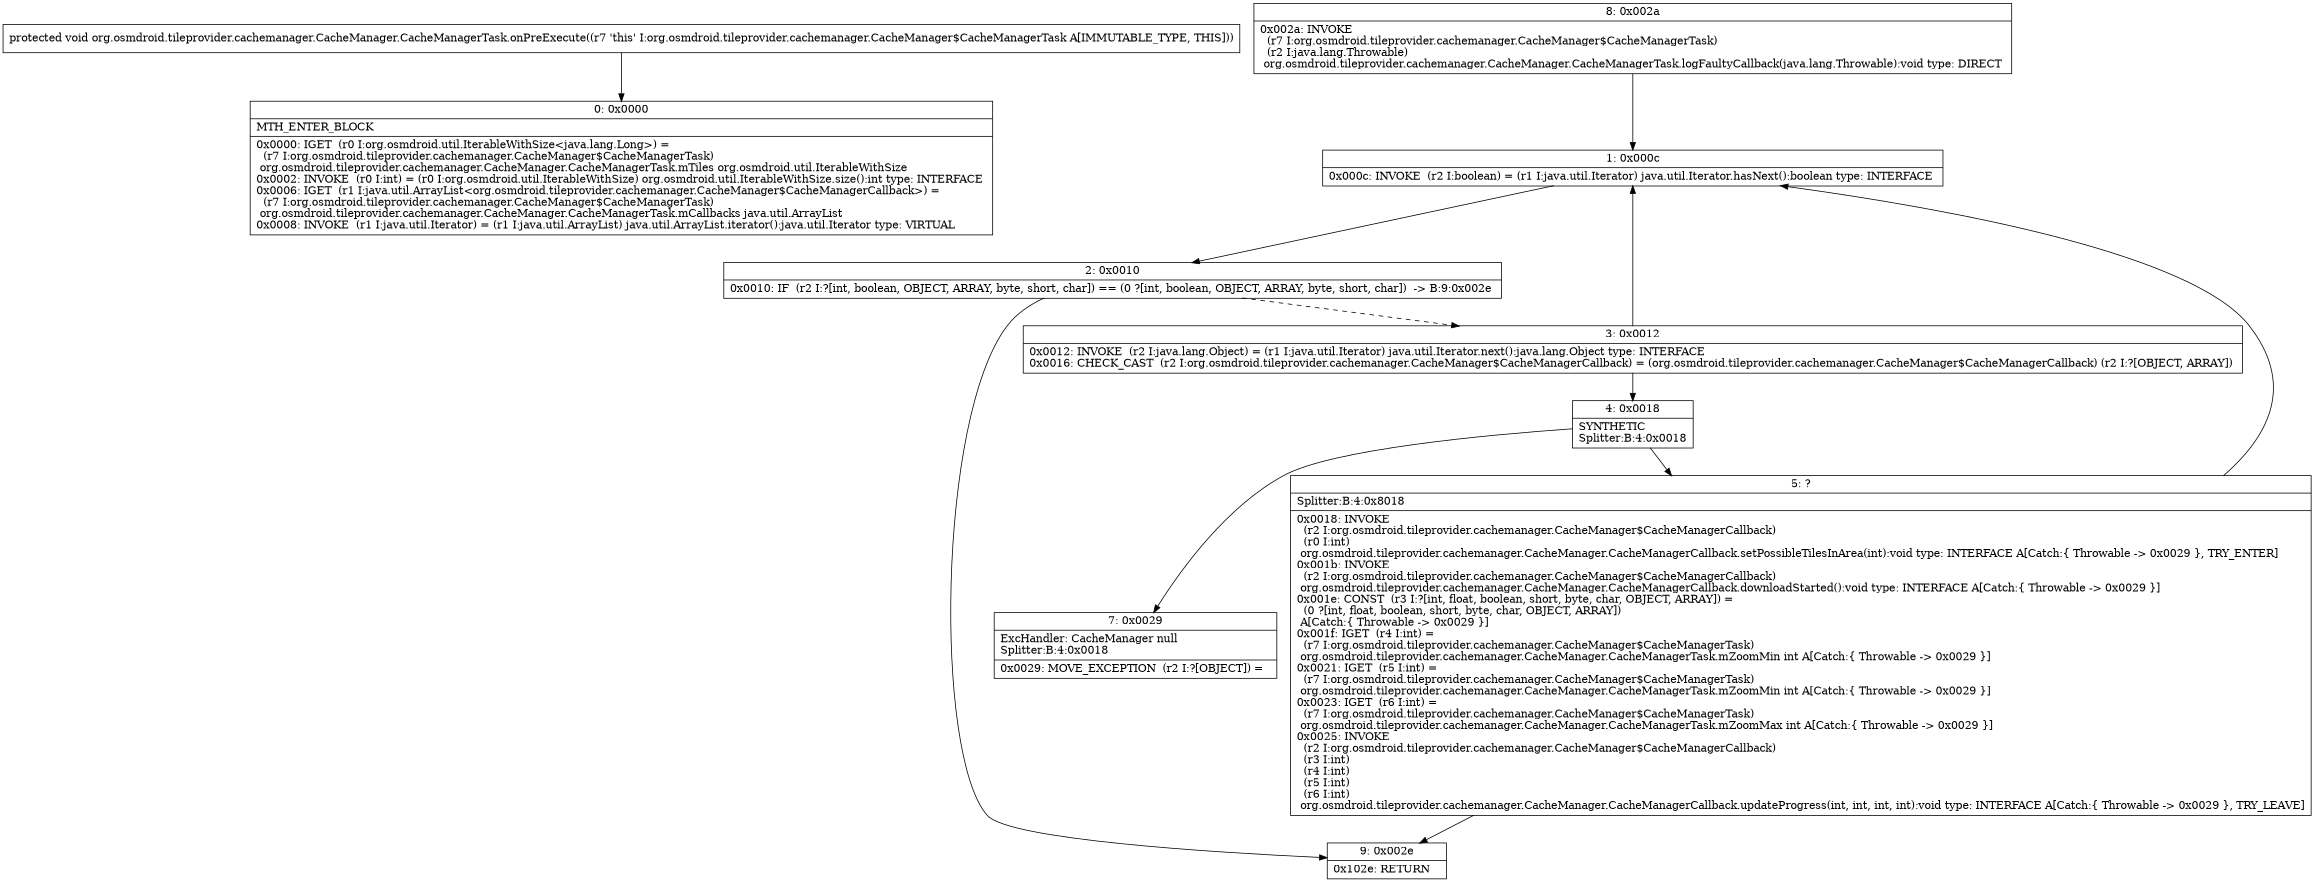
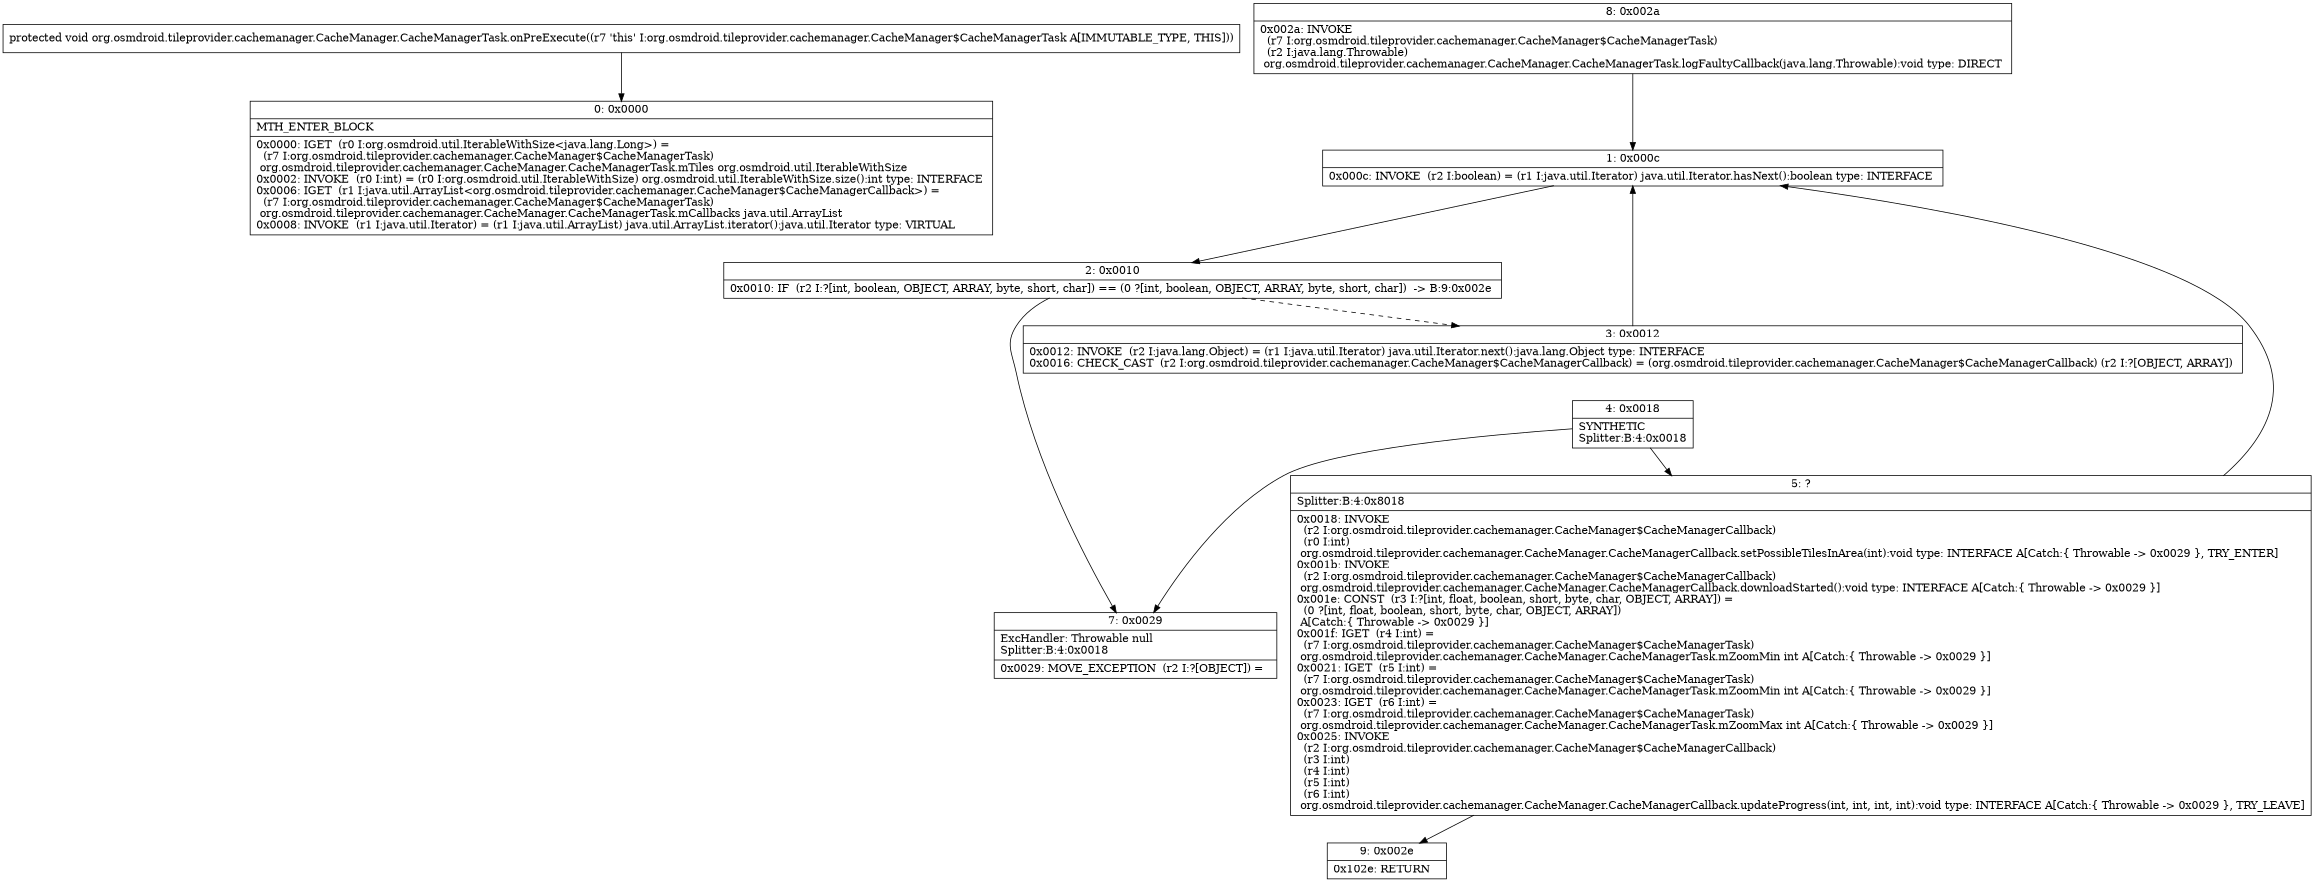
edge "3: 0x0012" -> "4: 0x0018": removed
node "7: 0x0029": text "ExcHandler: CacheManager null" -> "ExcHandler: Throwable null"
edge "2: 0x0010" -> "9: 0x002e": now "2: 0x0010" -> "7: 0x0029"
